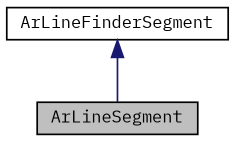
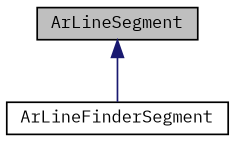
edge "ArLineSegment" -> "ArLineFinderSegment": reversed
